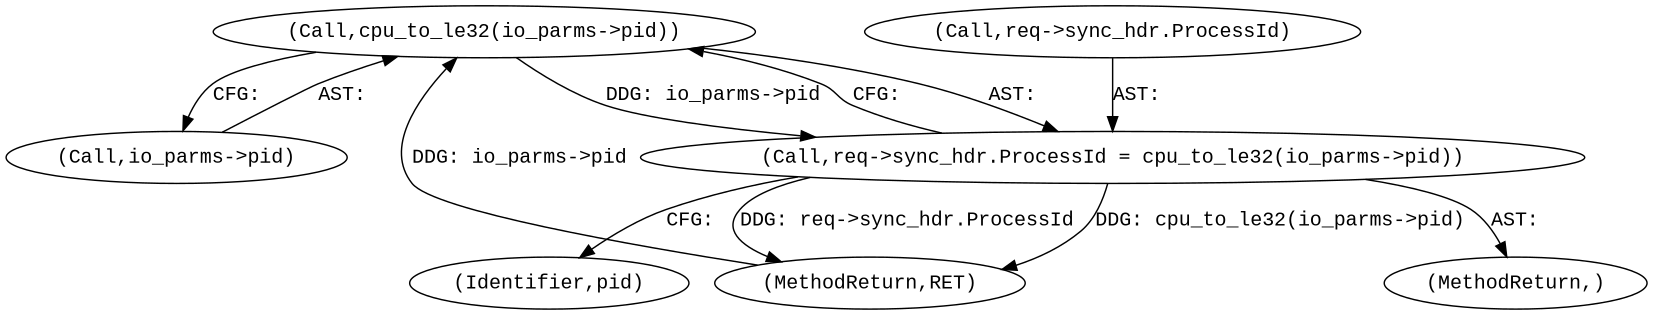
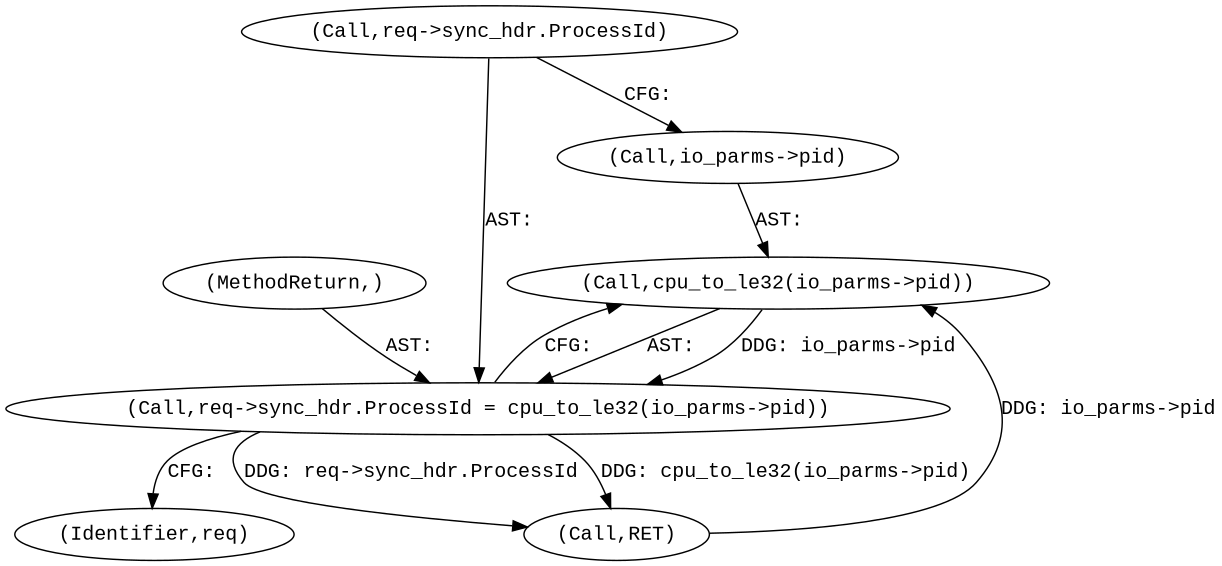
edge "(Call,cpu_to_le32(io_parms->pid))" -> "(Call,io_parms->pid)": now "(Call,req->sync_hdr.ProcessId)" -> "(Call,io_parms->pid)"
edge "(Call,req->sync_hdr.ProcessId = cpu_to_le32(io_parms->pid))" -> "(MethodReturn,)": reversed
node "(Identifier,pid)": label "(Identifier,pid)" -> "(Identifier,req)"
node "(MethodReturn,RET)": label "(MethodReturn,RET)" -> "(Call,RET)"
